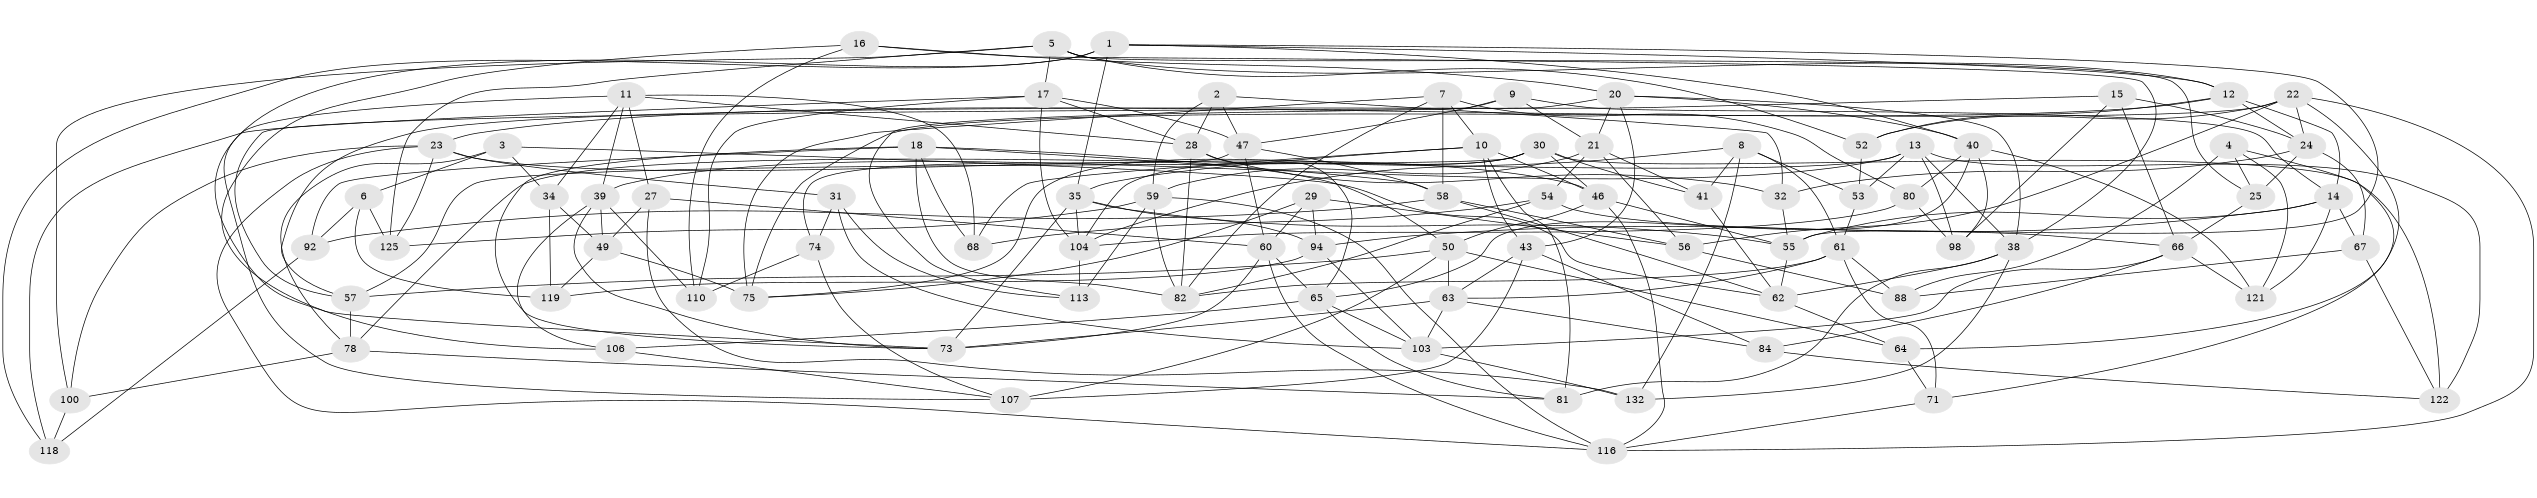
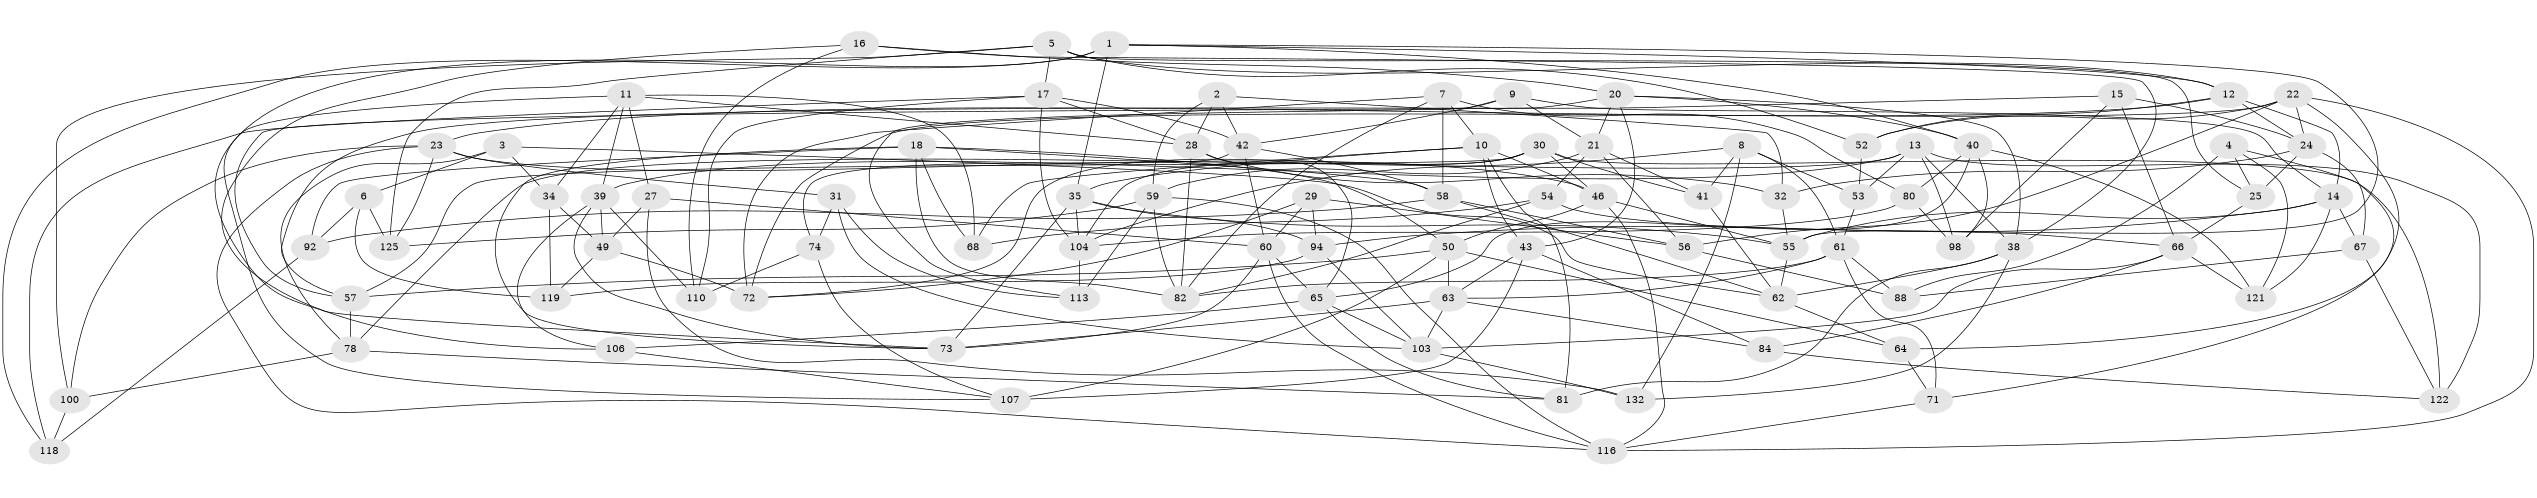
node "47": label "47" -> "42"
node "75": label "75" -> "72"
